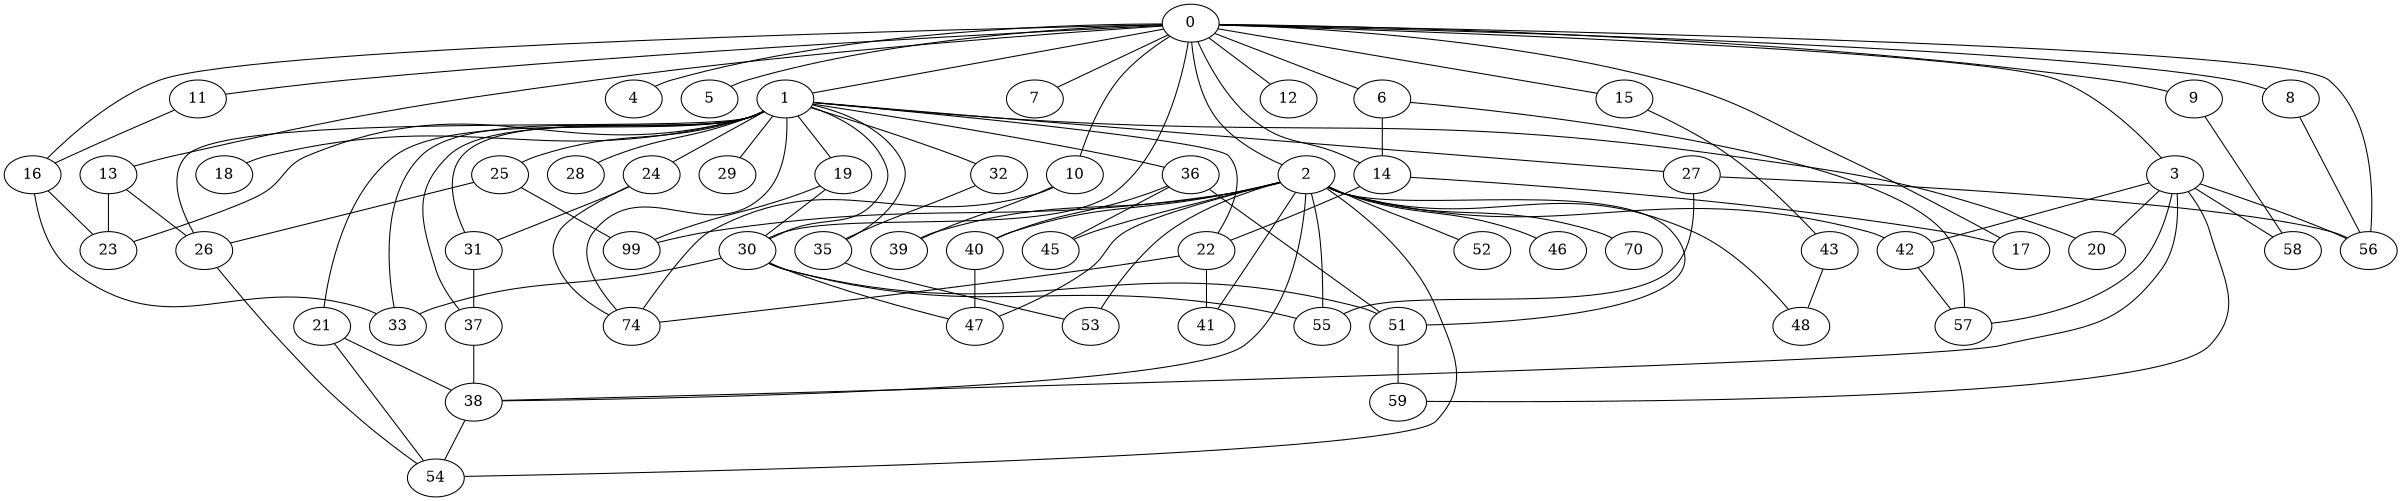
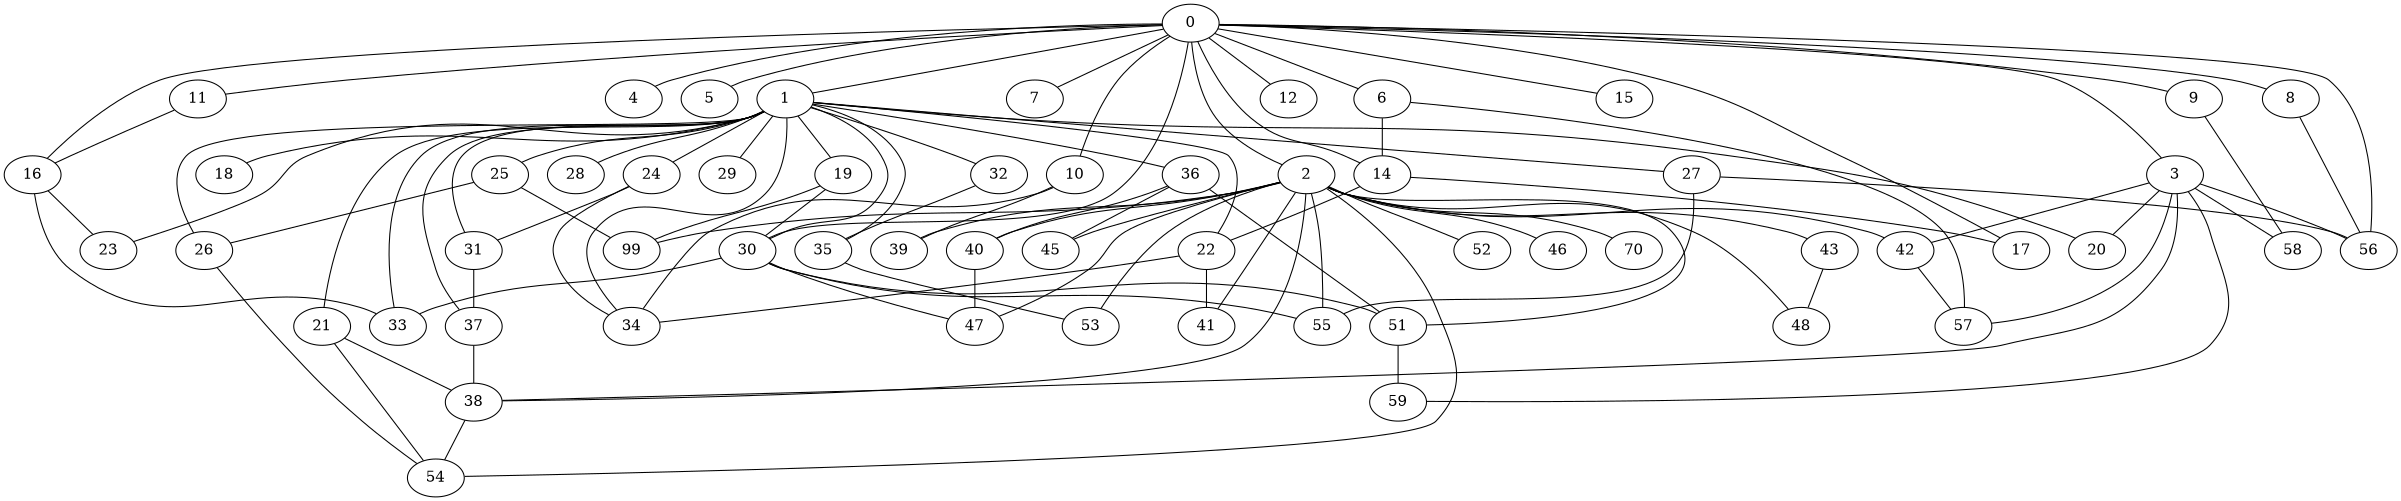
edge "15" -- "43": now "2" -- "43"
node "13": removed
node "74": label "74" -> "34"
